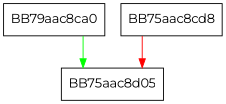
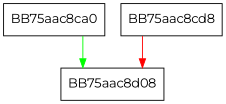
node "BB79aac8ca0": label "BB79aac8ca0" -> "BB75aac8ca0"
node "BB75aac8d05": label "BB75aac8d05" -> "BB75aac8d08"
